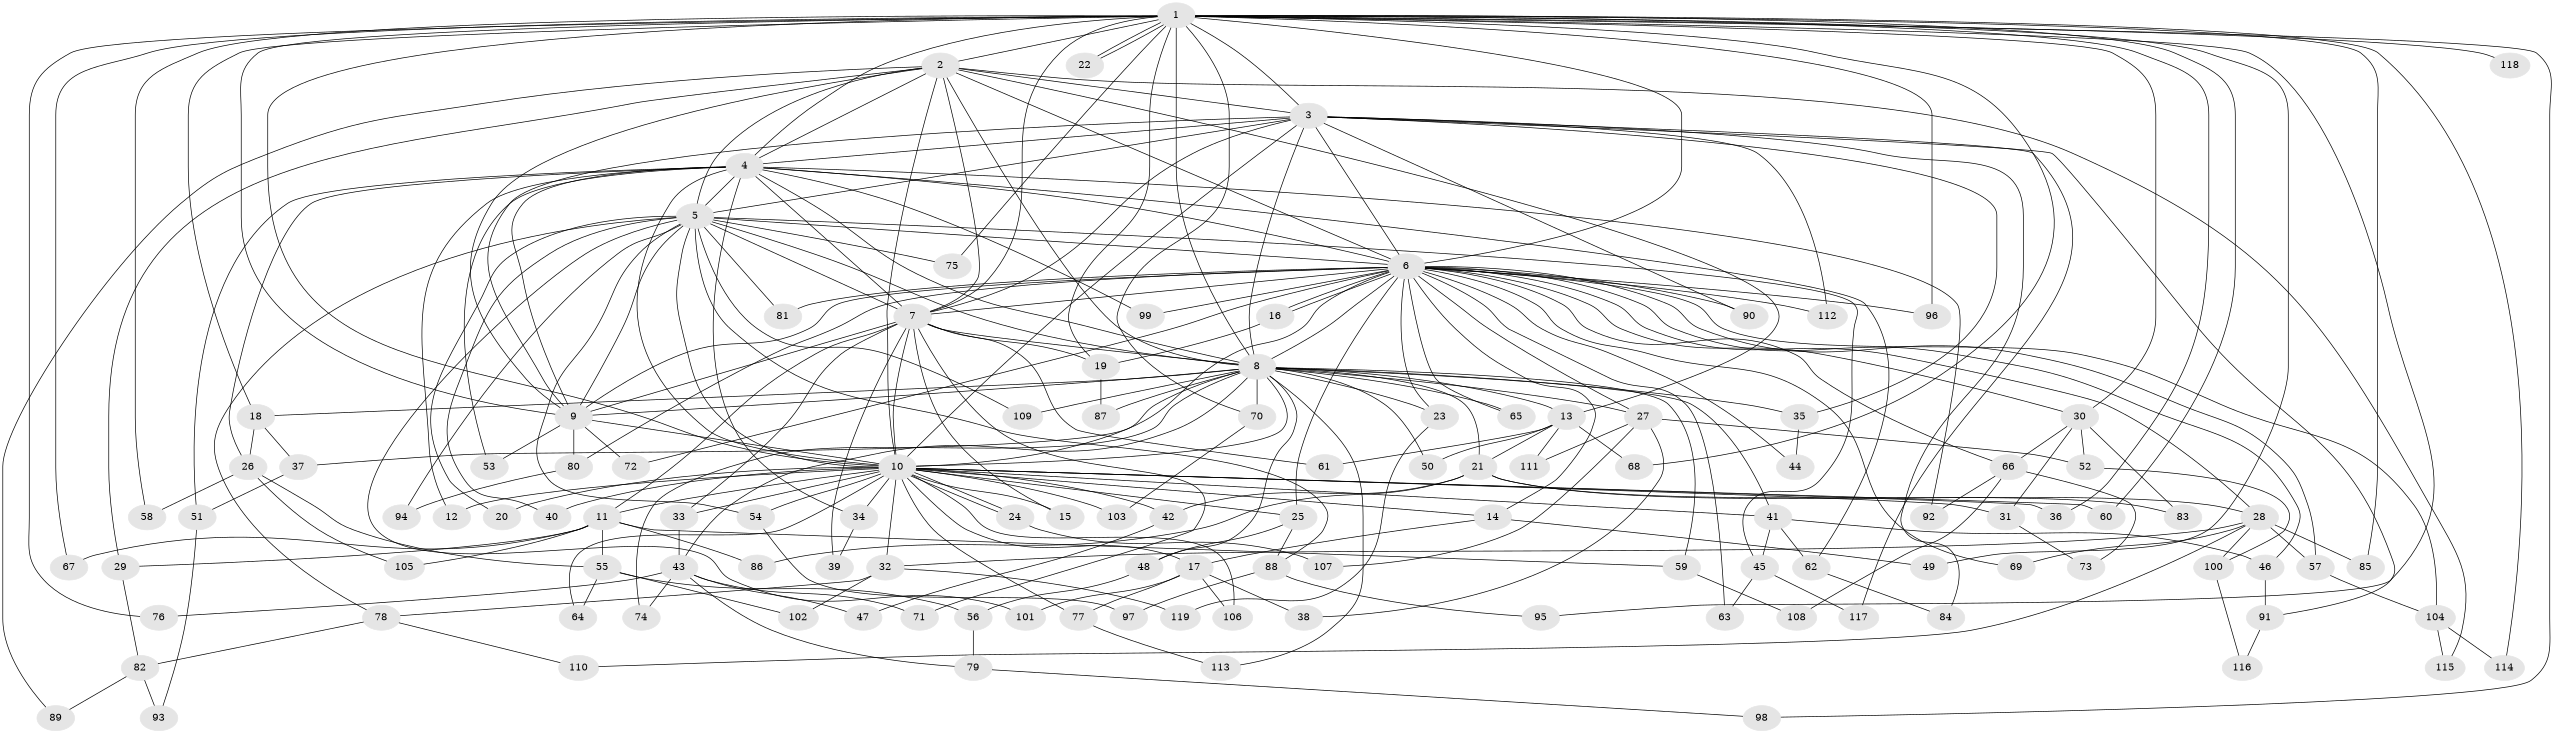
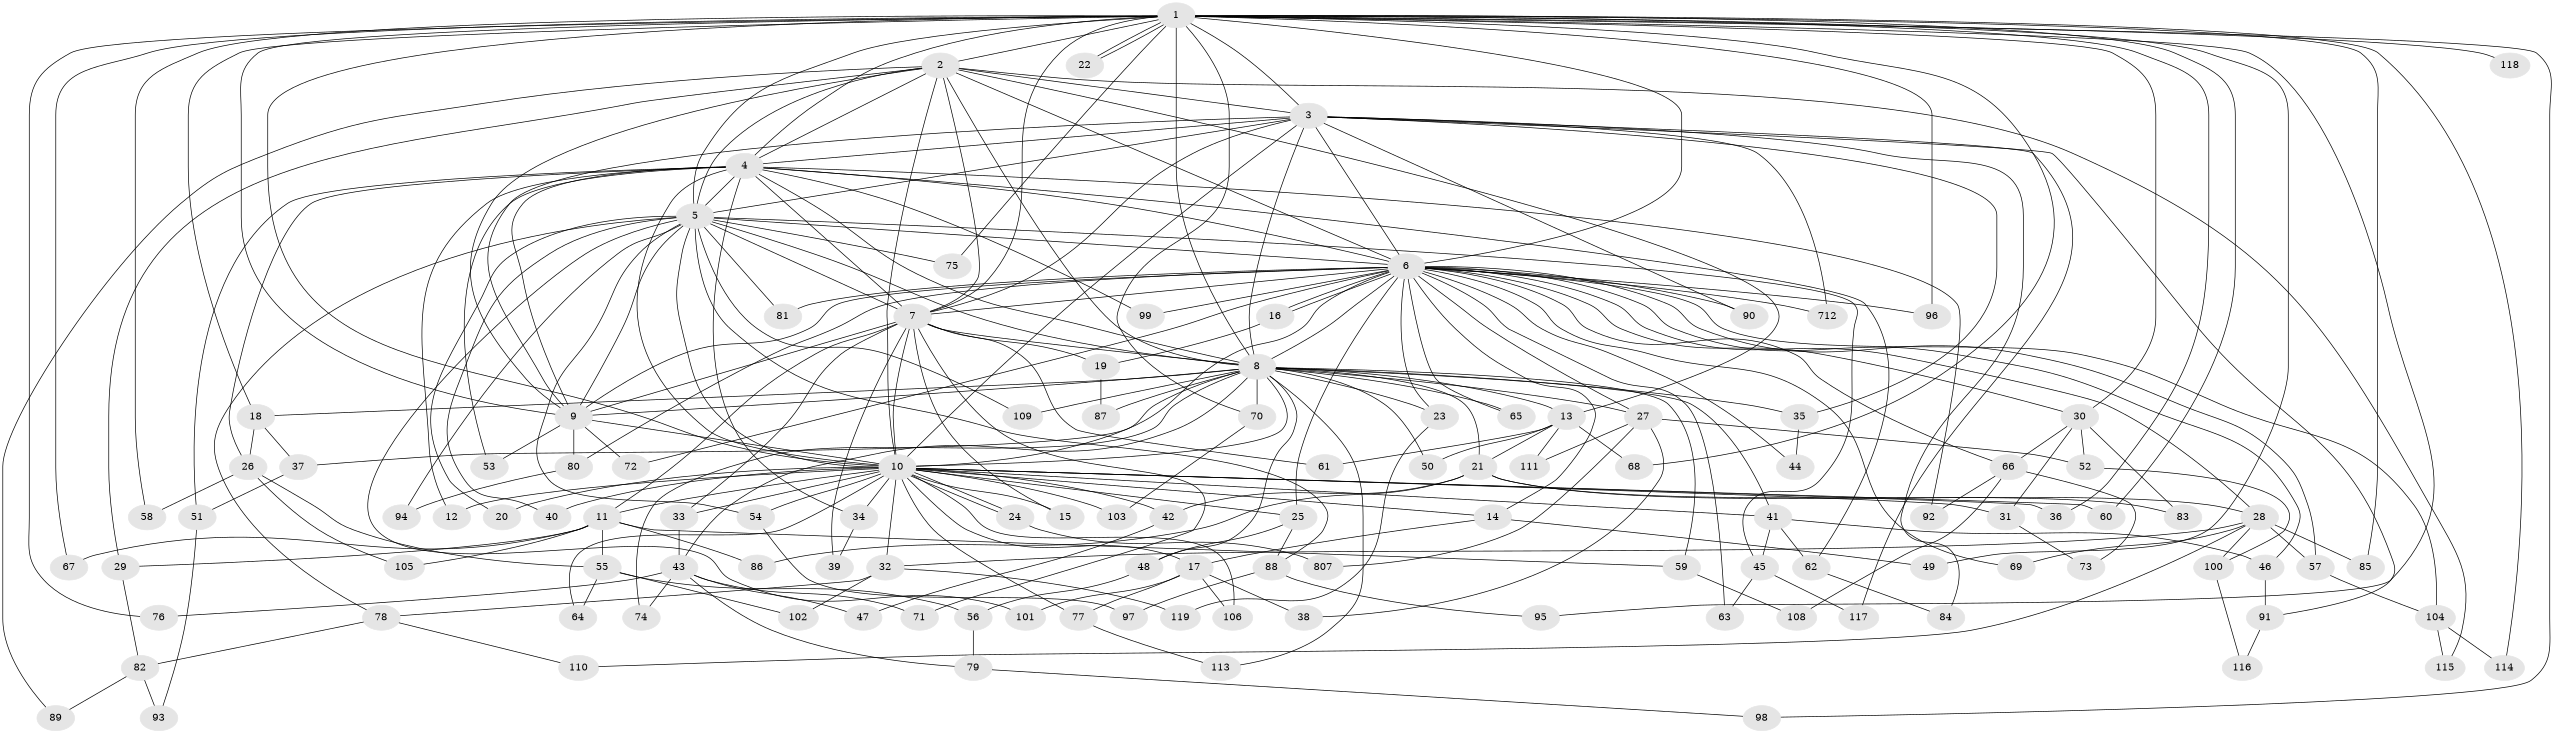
edge "1" -- "19": now "1" -- "5"
node "112": label "112" -> "712"
node "107": label "107" -> "807"
